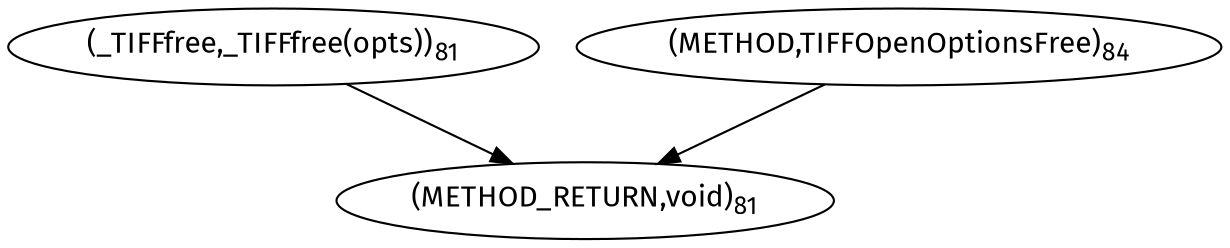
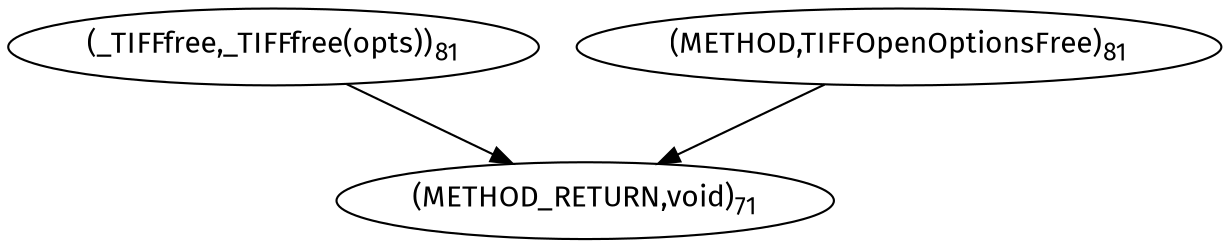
node "(METHOD,TIFFOpenOptionsFree)": text "84" -> "81"
node "(METHOD_RETURN,void)": text "81" -> "71"
